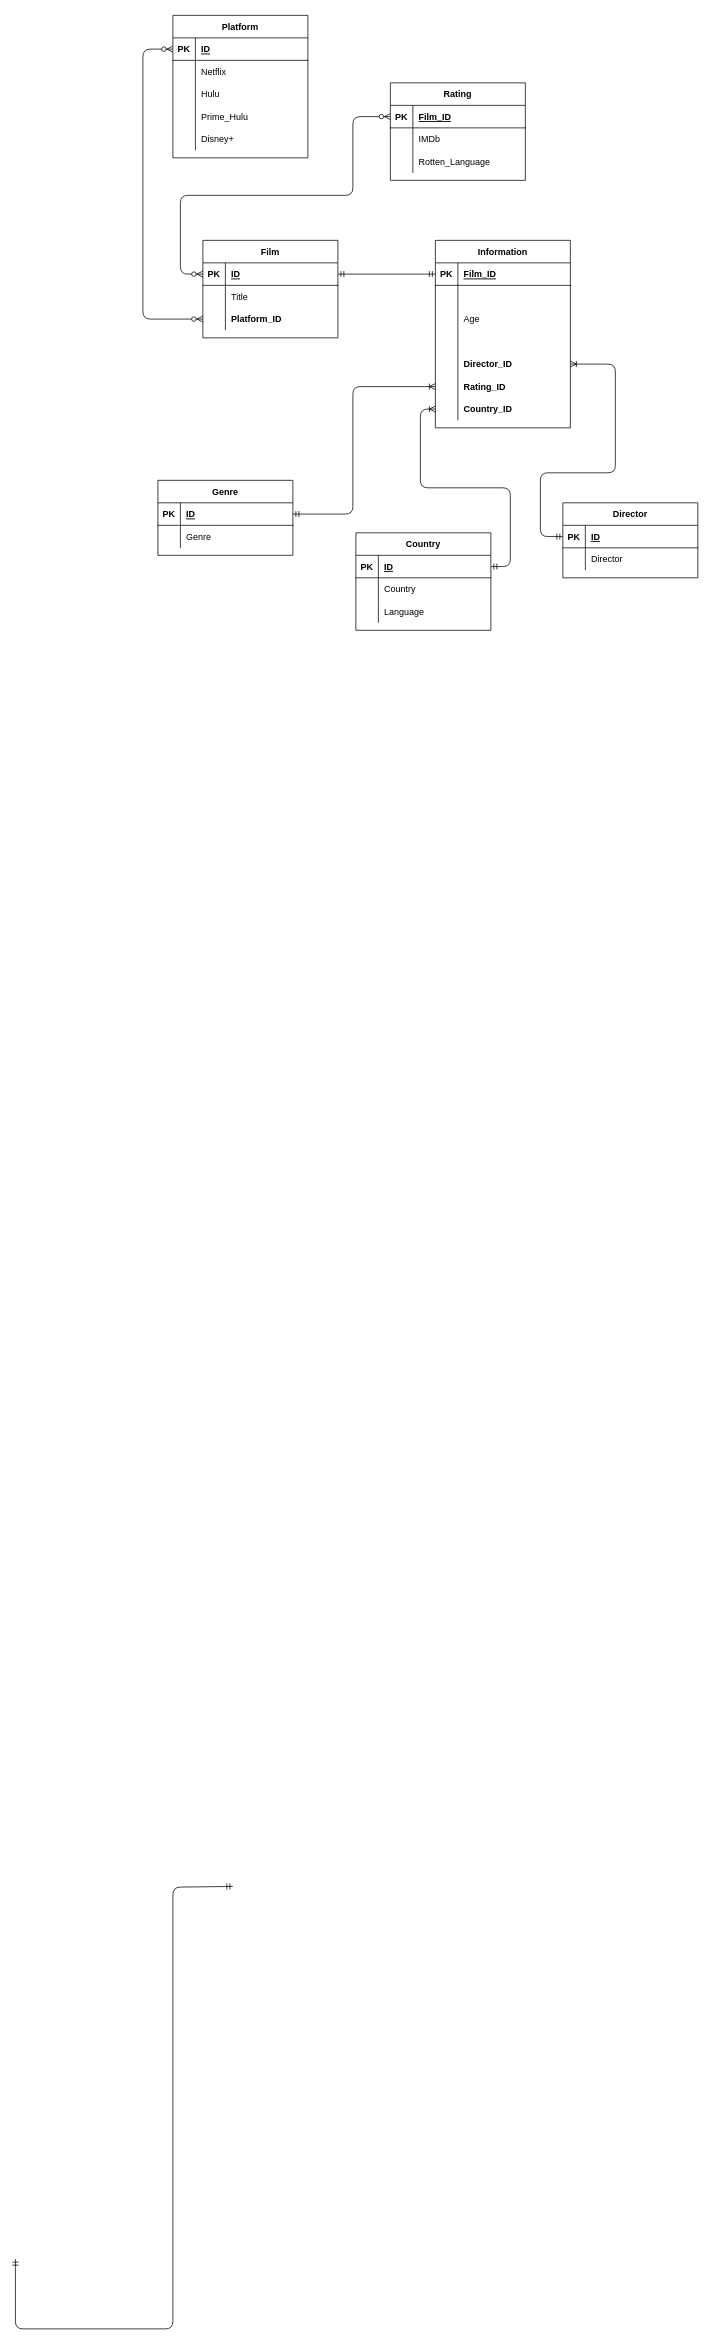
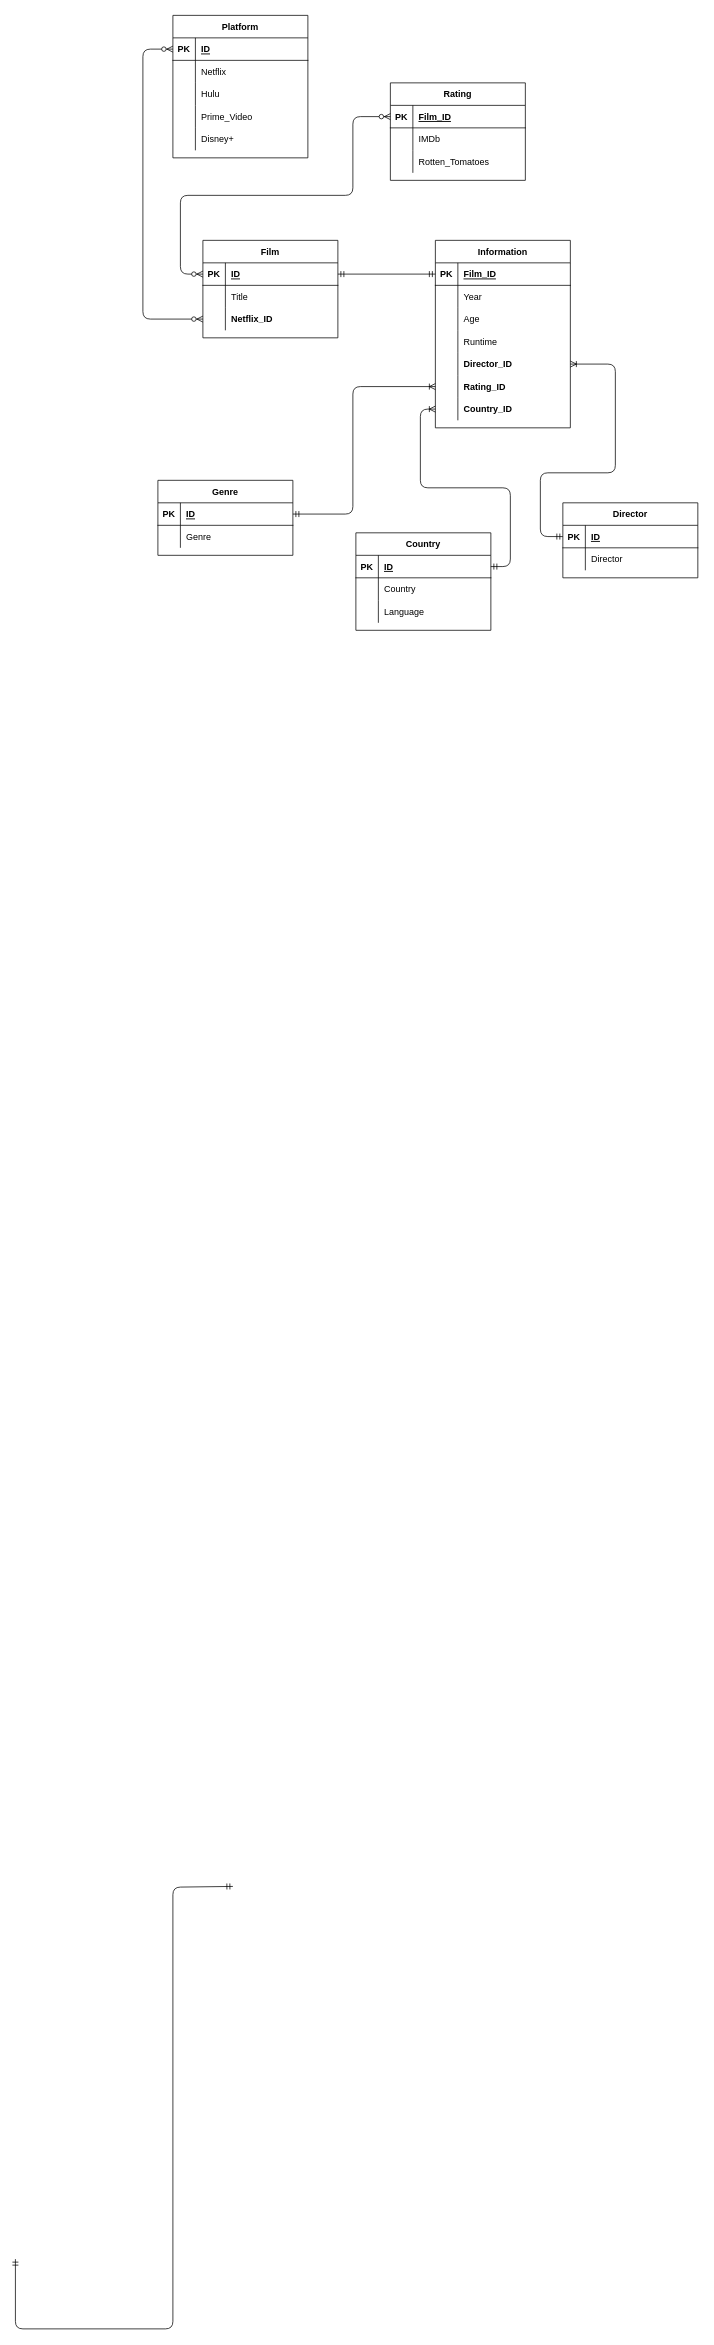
node "Prime_Hulu": label "Prime_Hulu" -> "Prime_Video"
node "Rotten_Language": label "Rotten_Language" -> "Rotten_Tomatoes"
node "Year": added
node "Platform_ID": label "Platform_ID" -> "Netflix_ID"
node "Runtime": added
